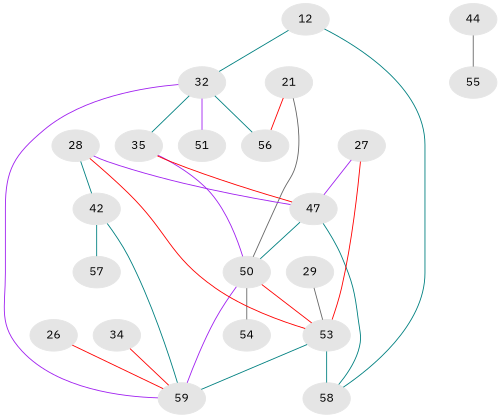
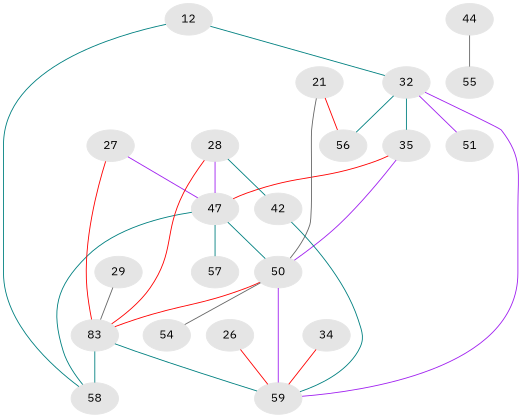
edge "42" -- "57": now "47" -- "57"
node "53": label "53" -> "83"
